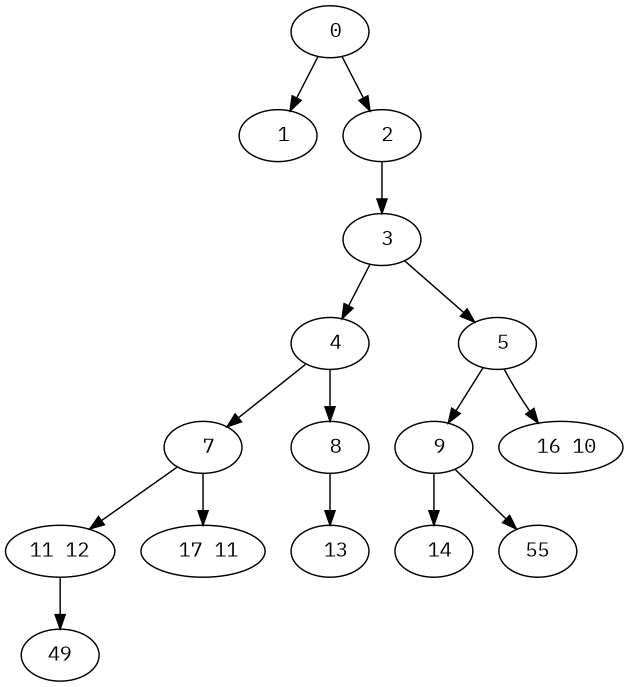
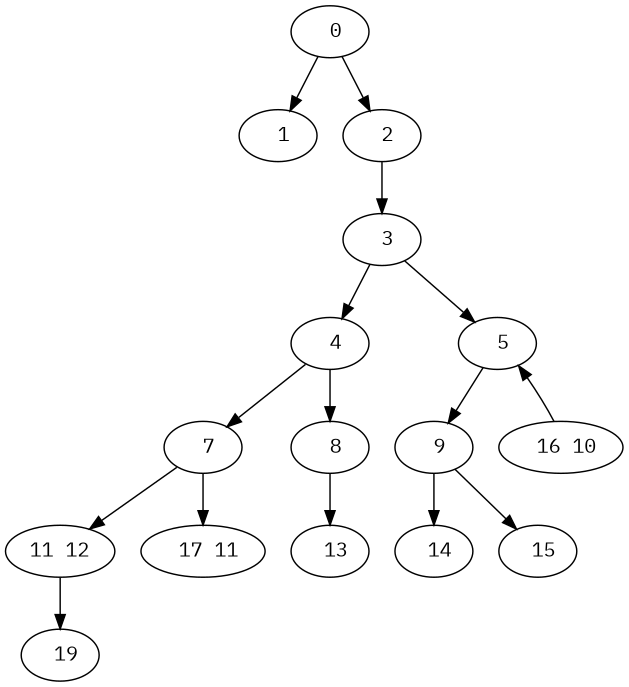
edge "5" -> "16 10": reversed
node "55": label "55" -> "15"
node "49": label "49" -> "19"
